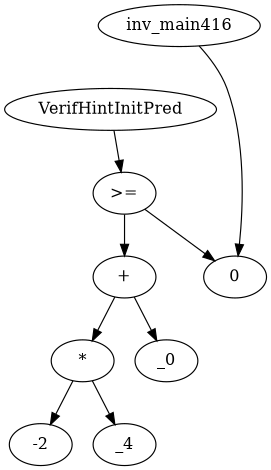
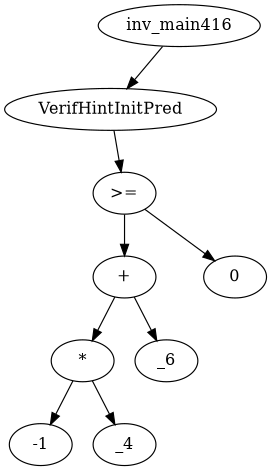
edge "inv_main416" -> "0": now "inv_main416" -> "VerifHintInitPred"
node "_0": label "_0" -> "_6"
node "-2": label "-2" -> "-1"
